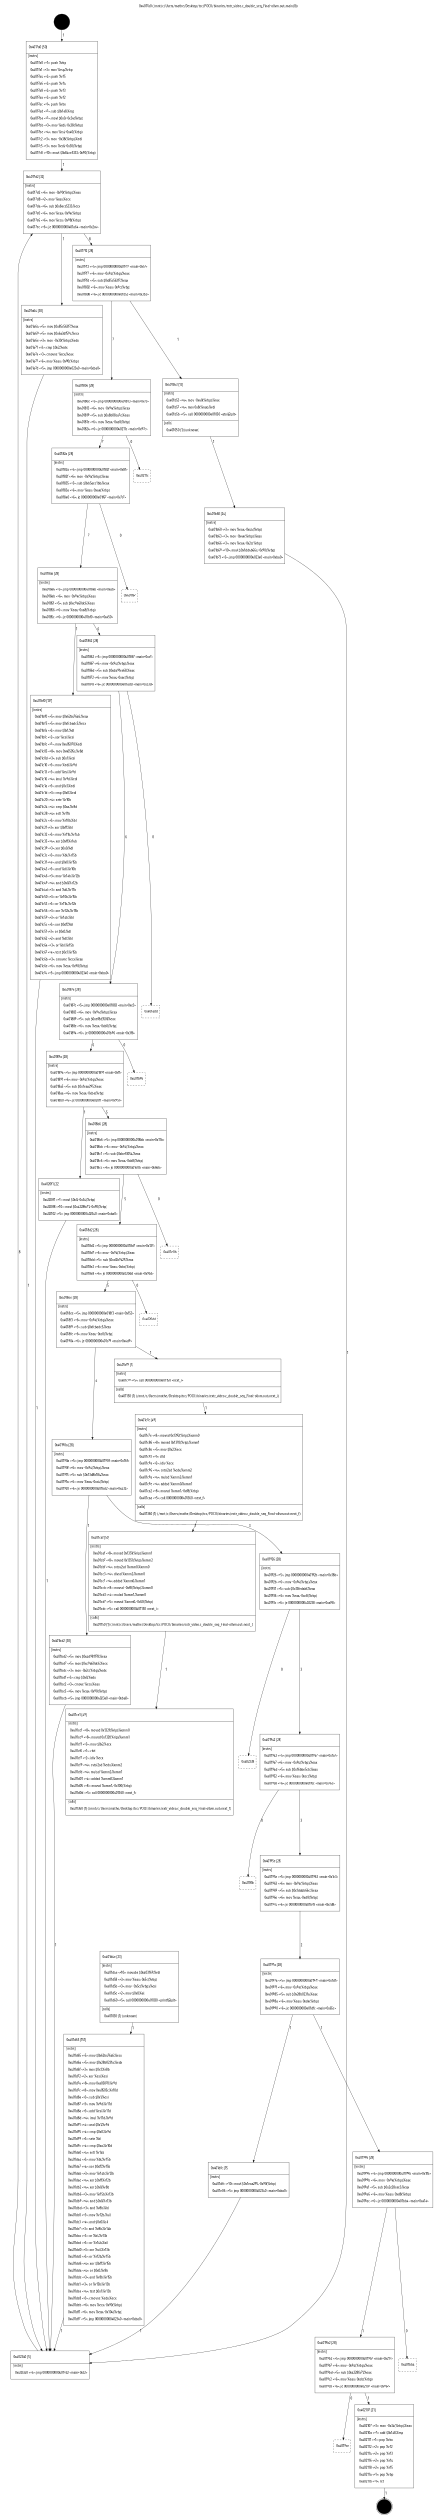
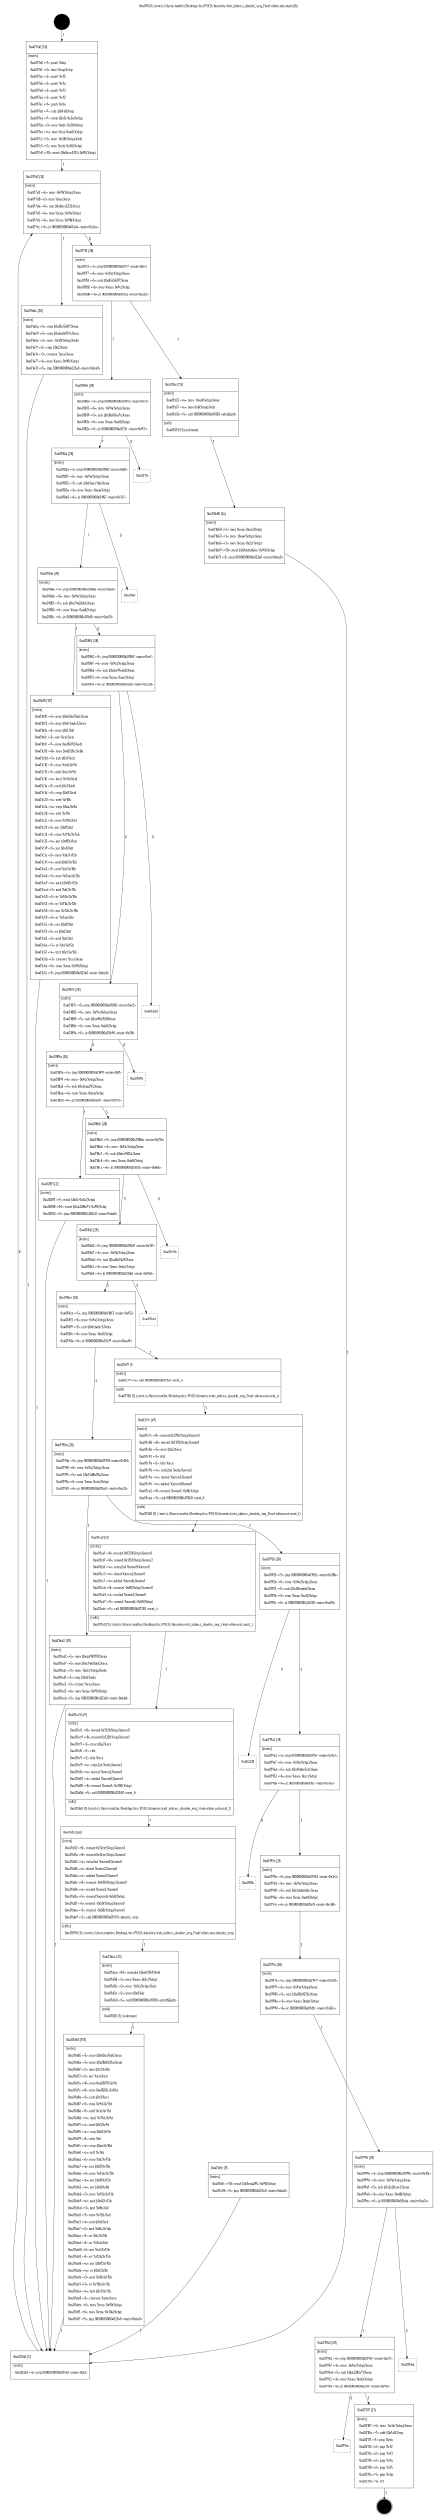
node "0x401d12 [60]": added
edge "0x40197a [28]" -> "0x401dfc [15]": removed, label "1"
